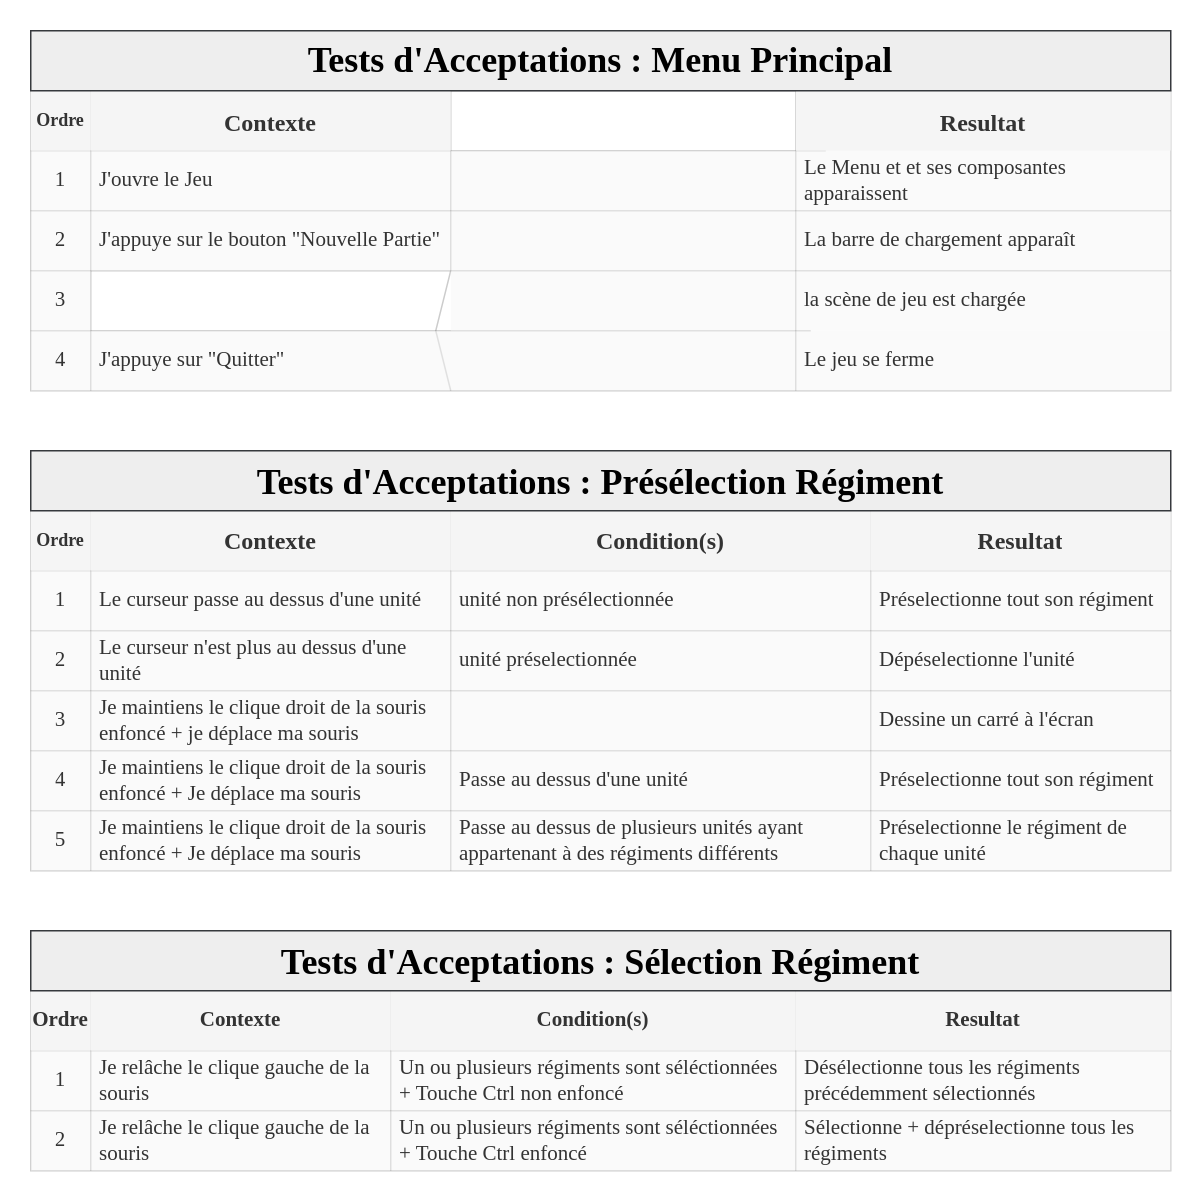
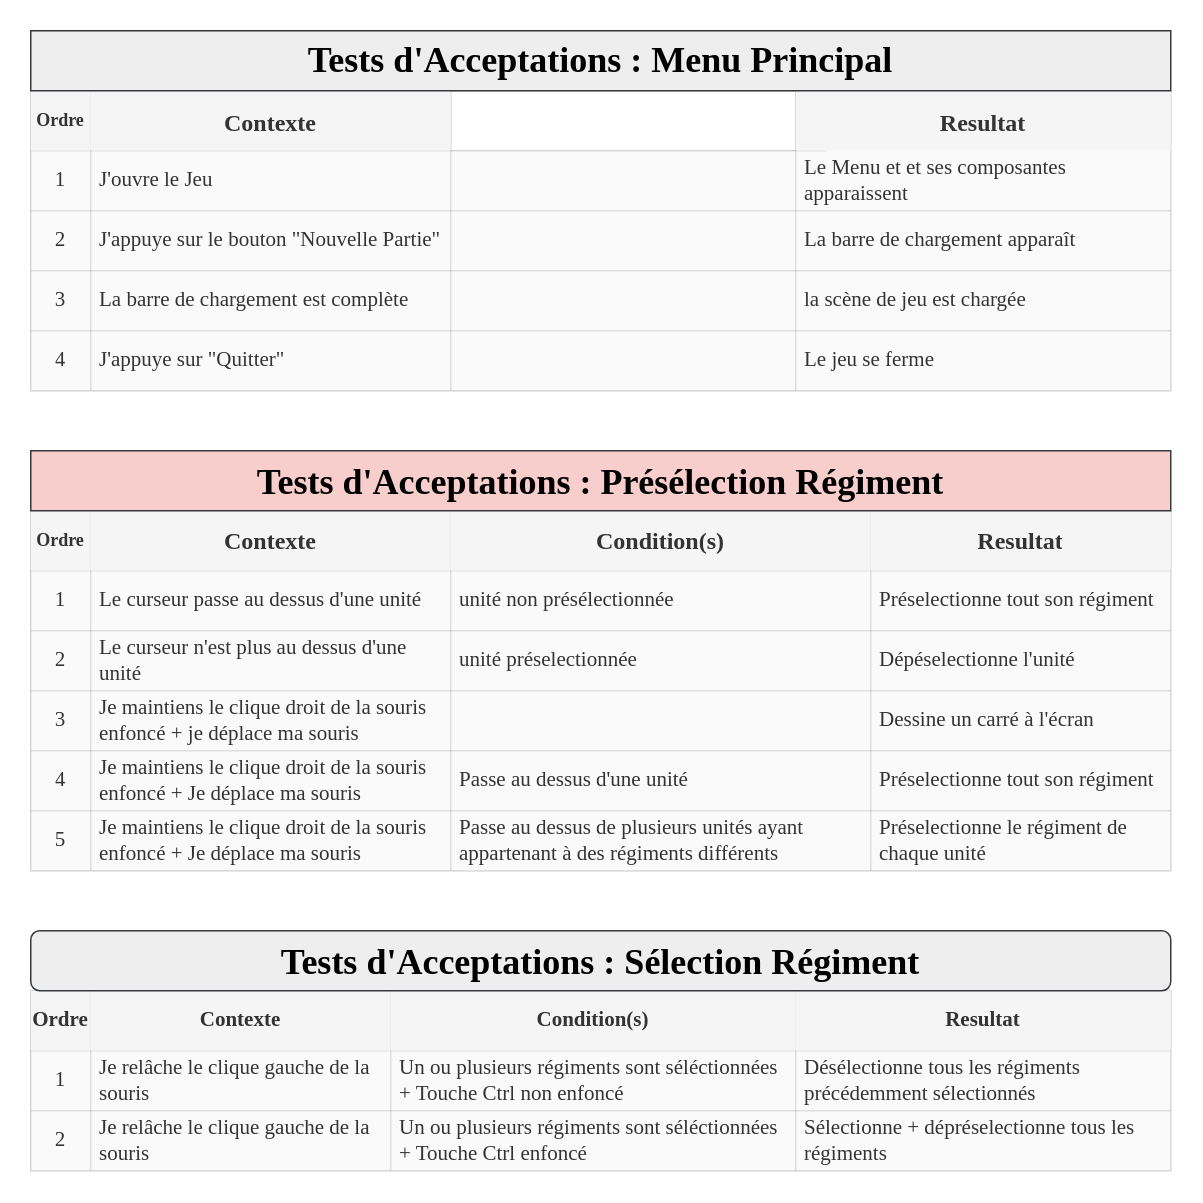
node "La barre de chargement est complète": added
node "Tests d'Acceptations : Présélection Régiment": fillcolor #eeeeee -> #f8cecc
node "Tests d'Acceptations : Sélection Régiment": shape rectangle -> rounded rectangle
